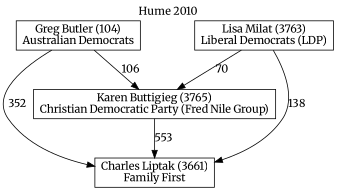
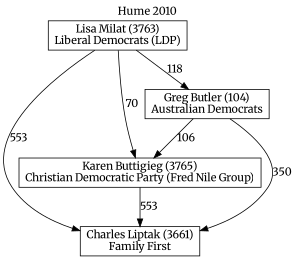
edge "Lisa Milat (3763) Liberal Democrats (LDP)" -> "Greg Butler (104) Australian Democrats": added, label "118"
edge "Greg Butler (104) Australian Democrats" -> "Charles Liptak (3661) Family First": label "352" -> "350"
edge "Lisa Milat (3763) Liberal Democrats (LDP)" -> "Charles Liptak (3661) Family First": label "138" -> "553"
